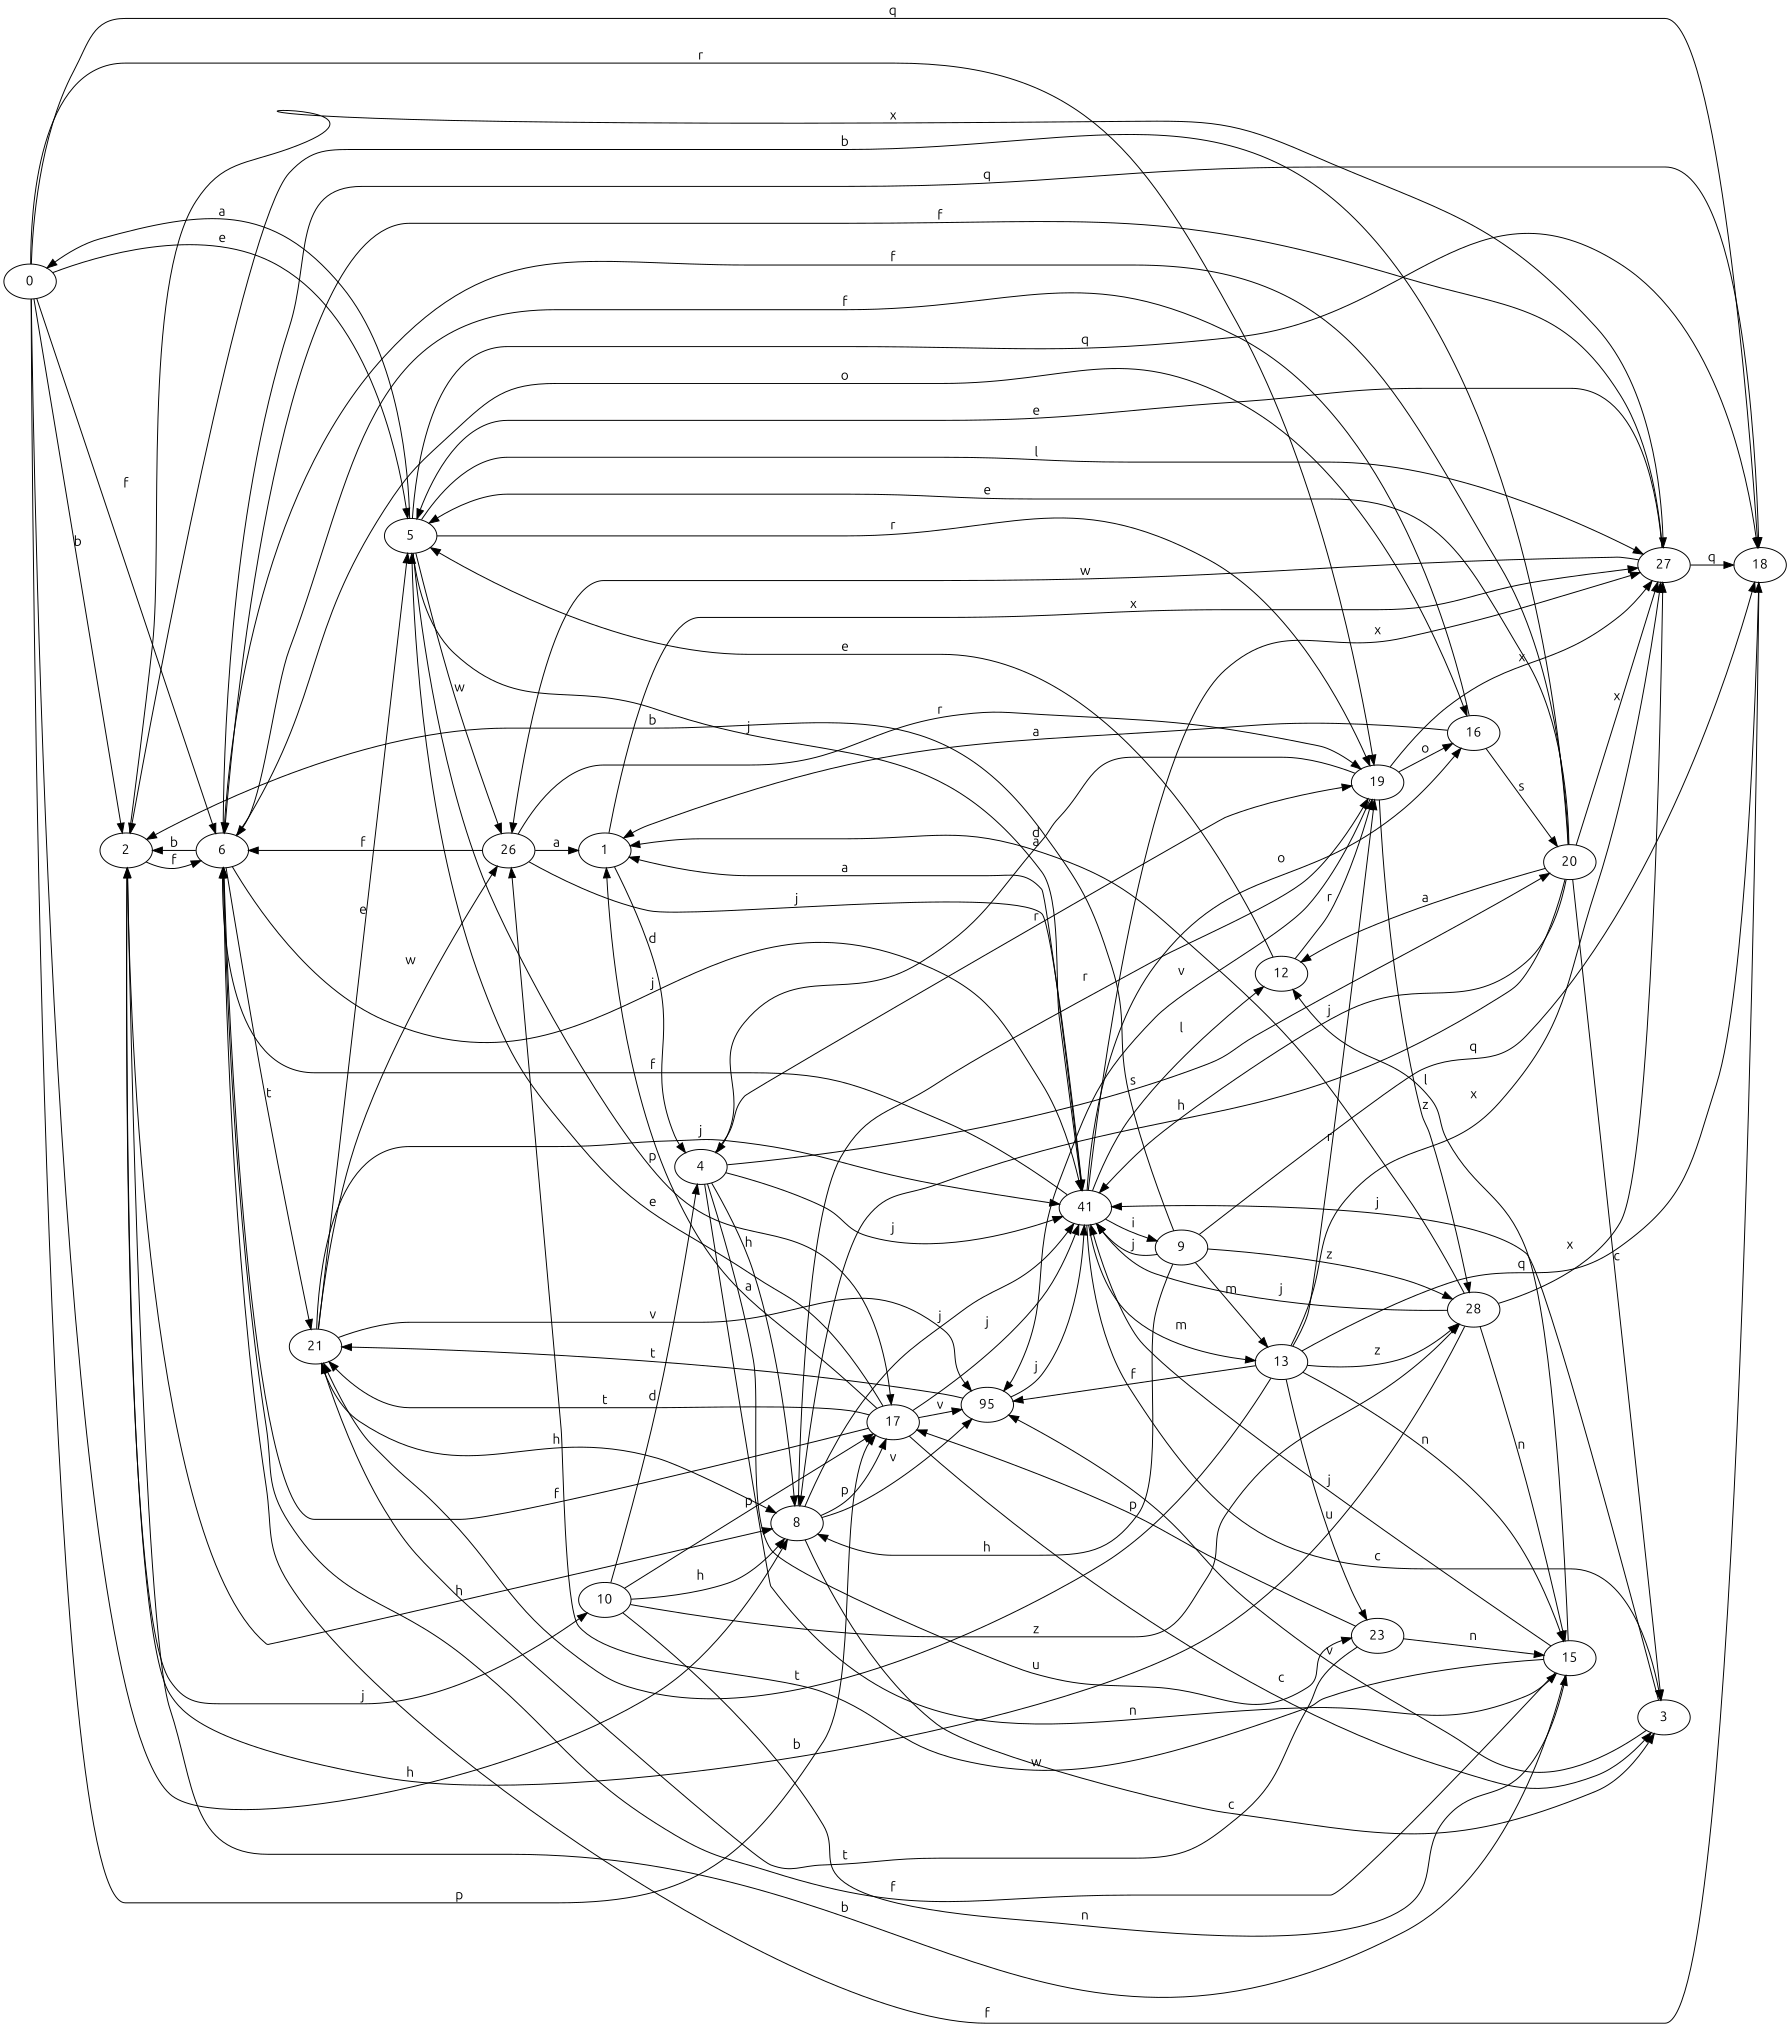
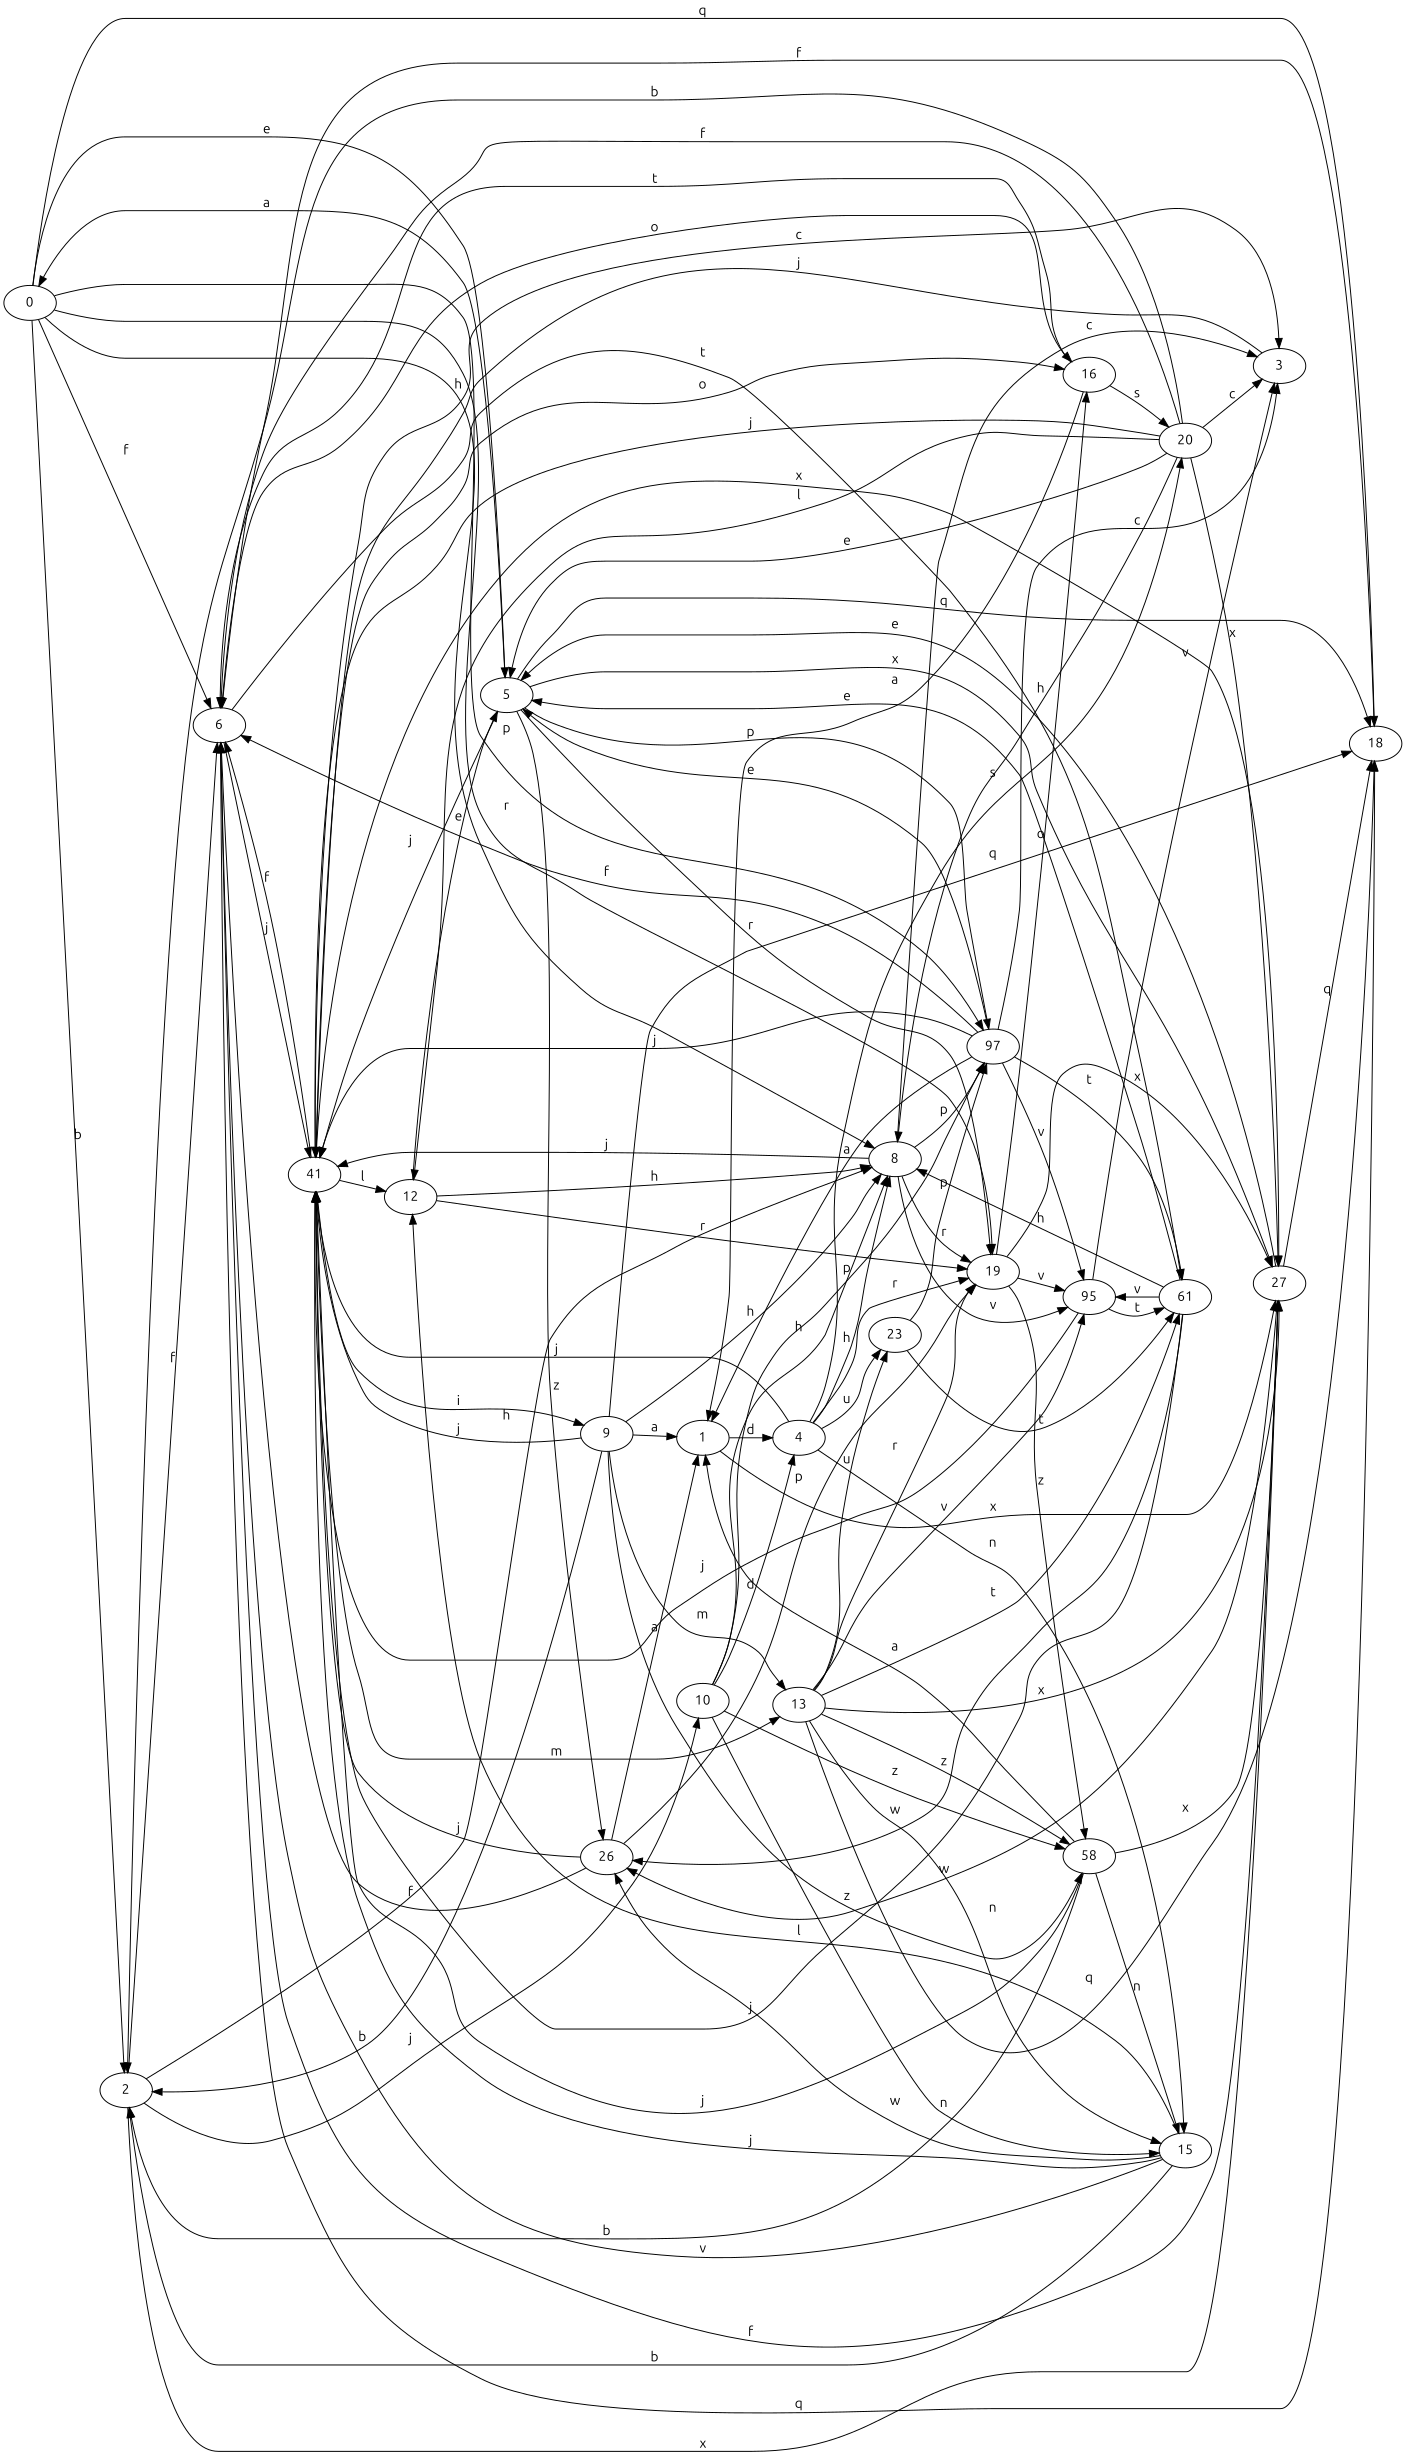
edge "16" -> "6": label "f" -> "t"
edge "5" -> "27": label "l" -> "x"
edge "5" -> "26": label "w" -> "z"
edge "26" -> "19": label "r" -> "p"
edge "6" -> "2": removed, label "b"
edge "41" -> "1": now "9" -> "1"
edge "19" -> "4": removed, label "d"
edge "20" -> "12": label "a" -> "l"
edge "12" -> "8": added, label "h"
node "28": label "28" -> "58"
node "21": label "21" -> "61"
edge "13" -> "95": label "f" -> "v"
node "17": label "17" -> "97"
edge "23" -> "15": removed, label "n"
edge "3" -> "95": reversed
edge "15" -> "6": label "f" -> "v"
